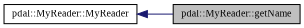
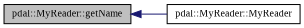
edge "pdal::MyReader::getName" -> "pdal::MyReader::MyReader": reversed
